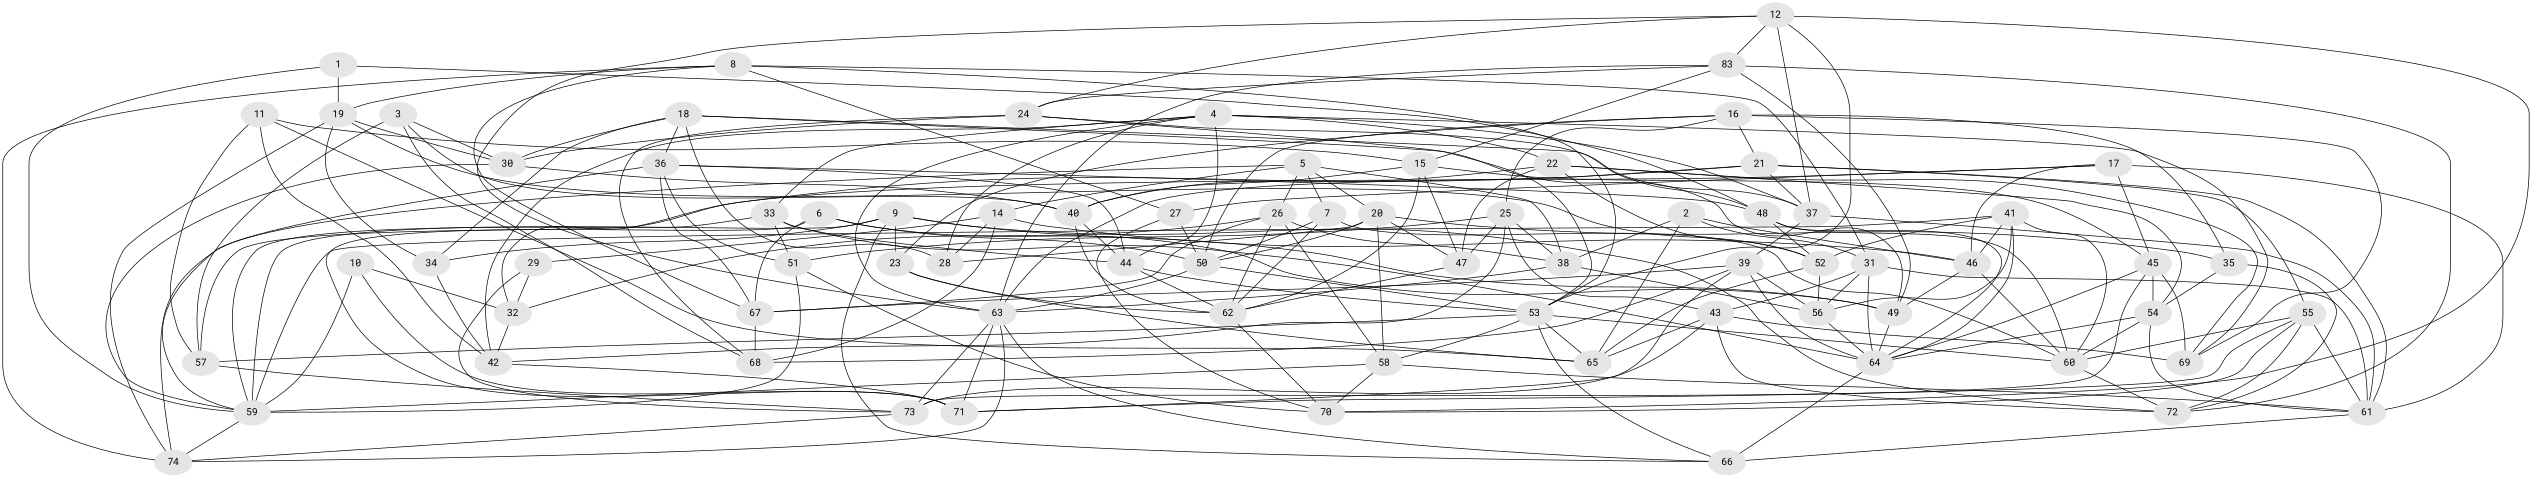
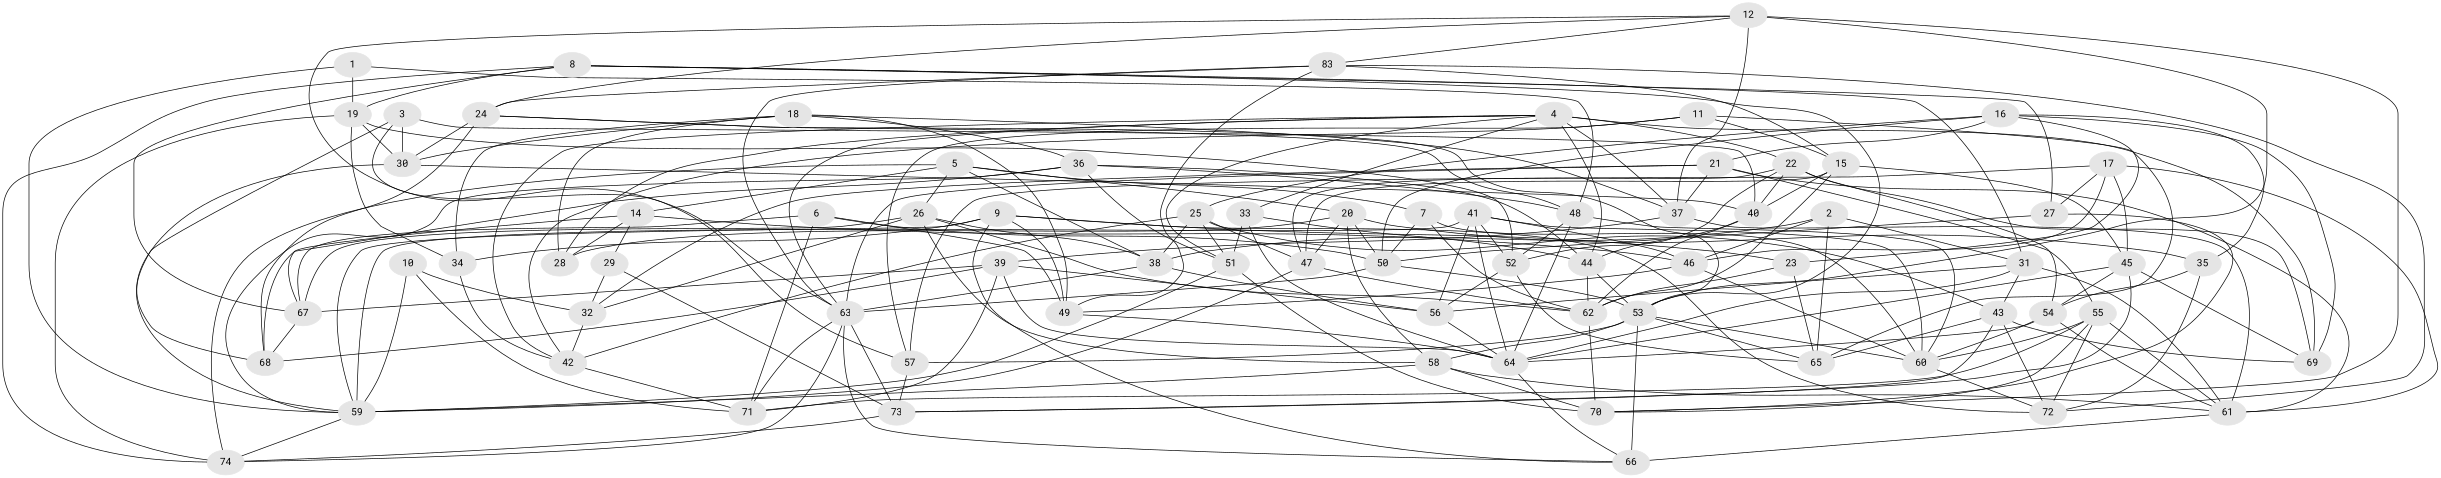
edge "4" -- "51": added
edge "33" -- "59": now "47" -- "59"
